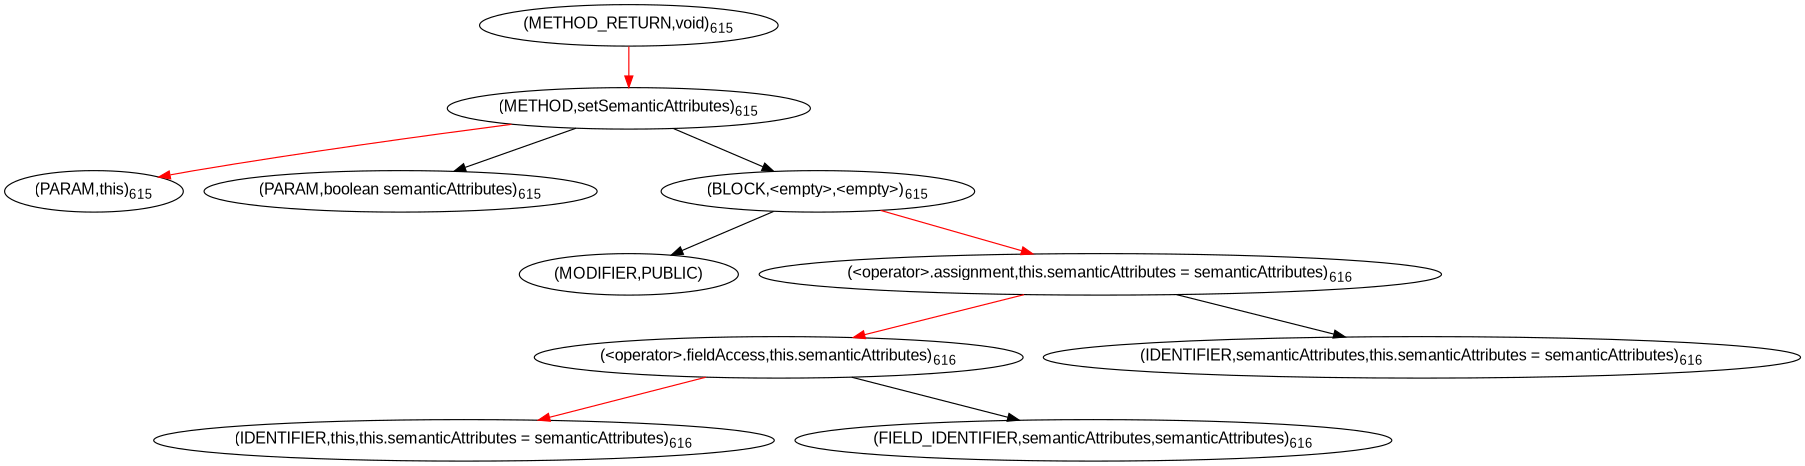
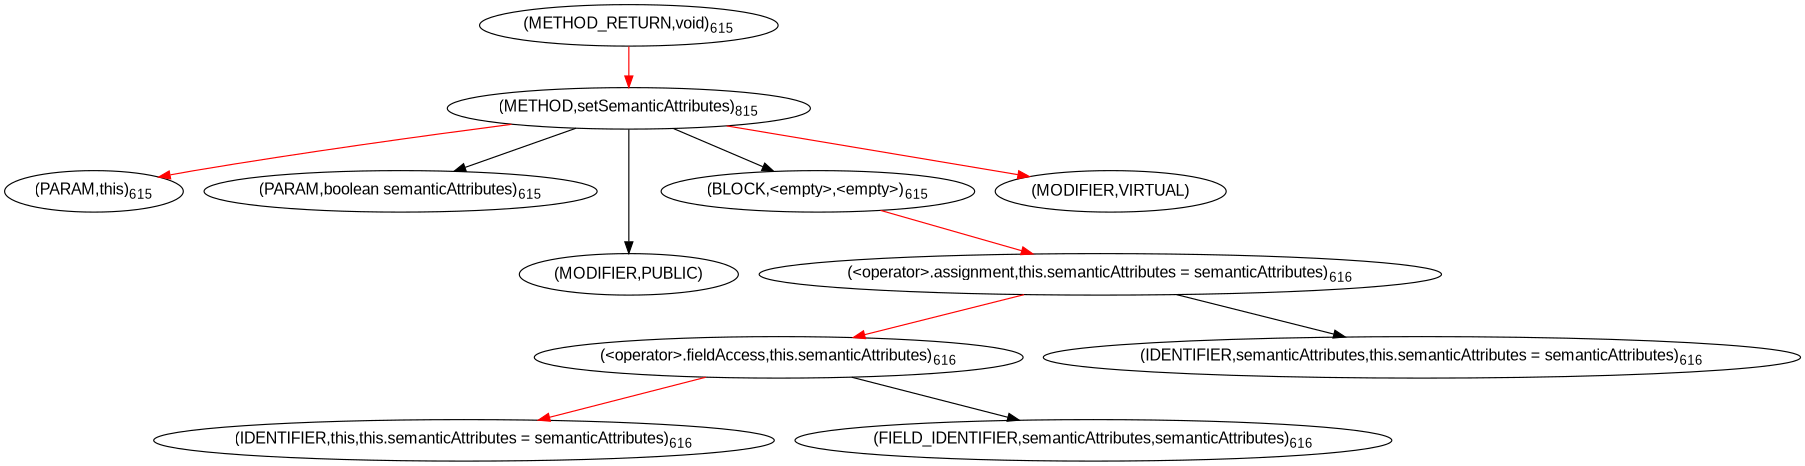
node "(METHOD,setSemanticAttributes)": text "615" -> "815"
node "(MODIFIER,VIRTUAL)": added
edge "(BLOCK,<empty>,<empty>)" -> "(MODIFIER,PUBLIC)": now "(METHOD,setSemanticAttributes)" -> "(MODIFIER,PUBLIC)"
